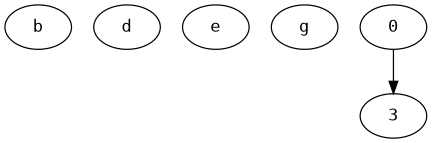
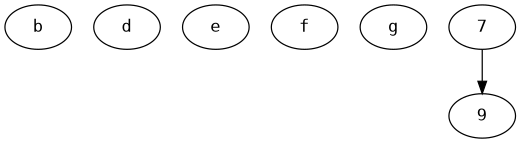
node "f": added
node "0": label "0" -> "7"
node "3": label "3" -> "9"
